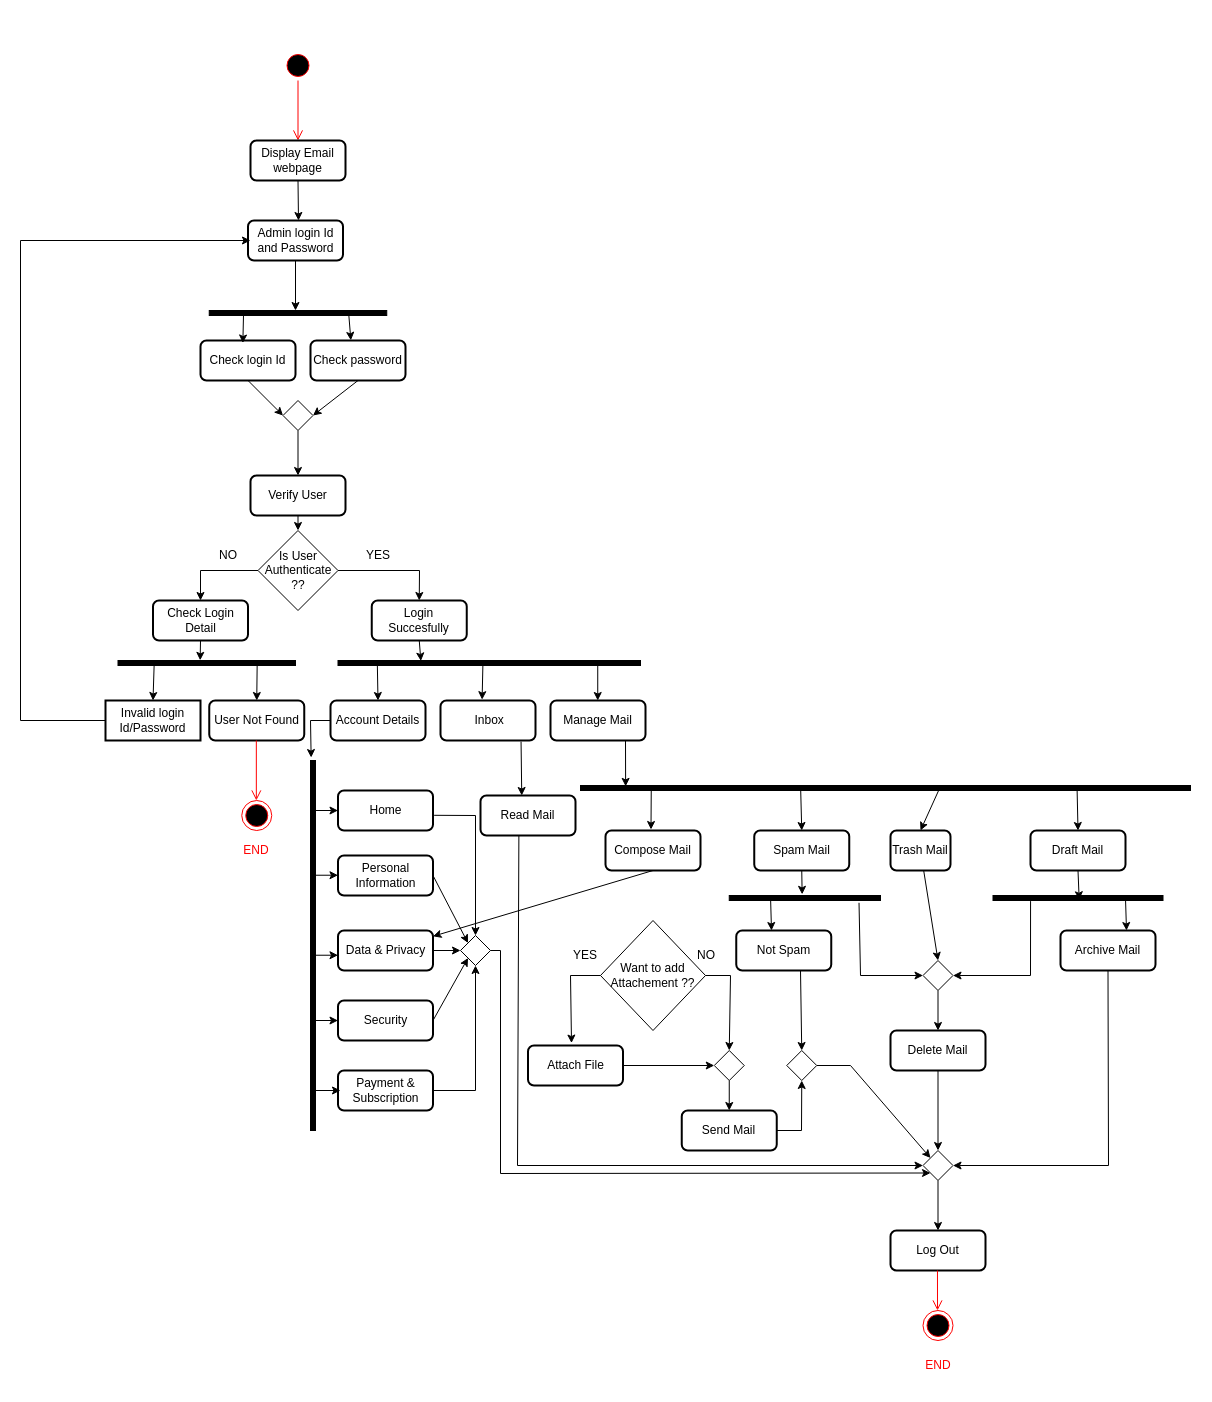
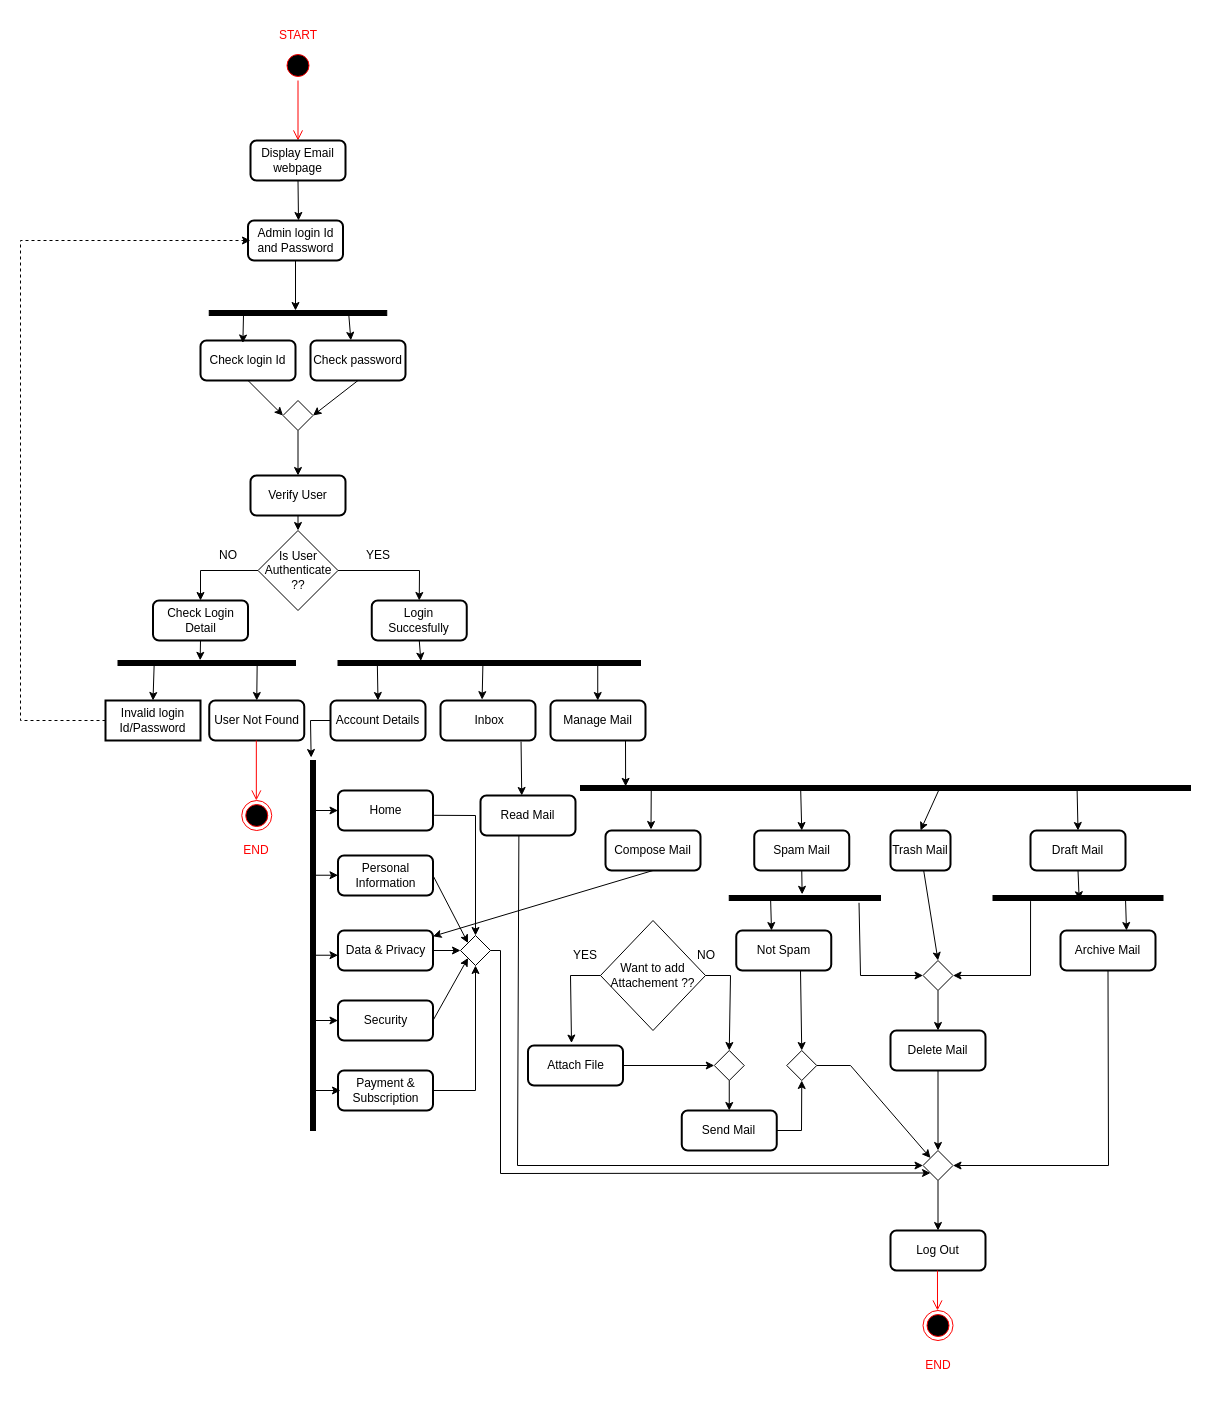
node "START": added
edge "Invalid login Id/Password" -> "Admin login Id and Password": style solid -> dashed
